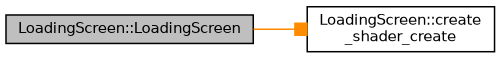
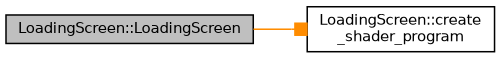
node "LoadingScreen::create _shader_create": label "LoadingScreen::create _shader_create" -> "LoadingScreen::create _shader_program"
